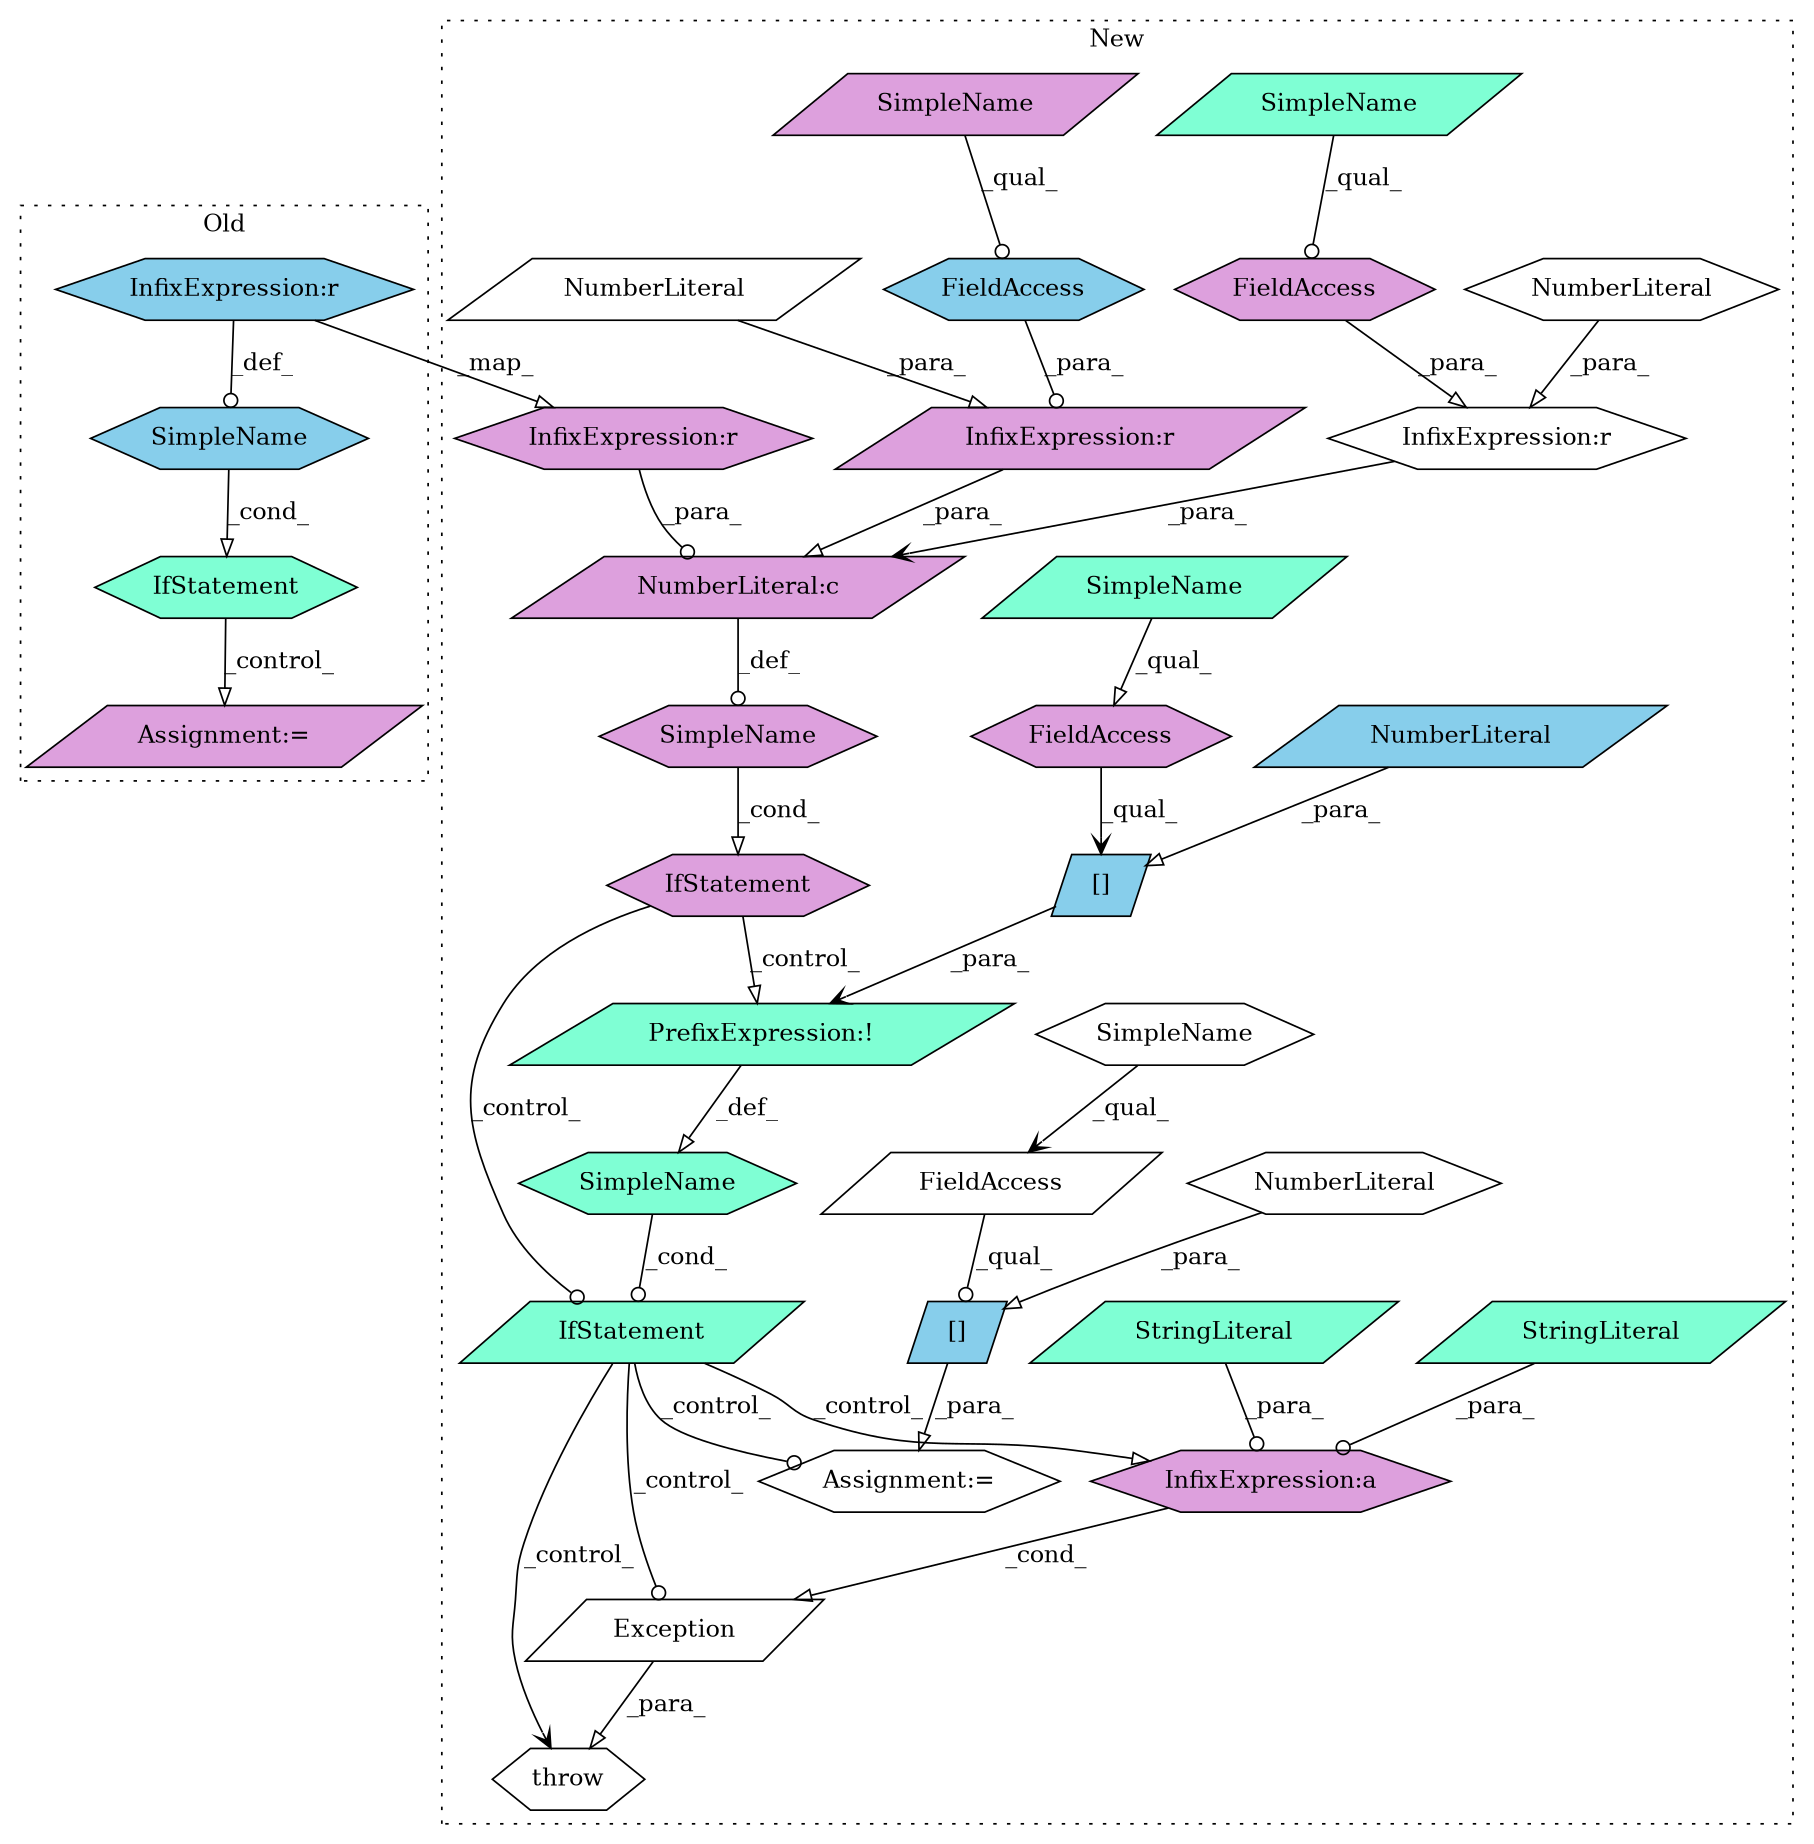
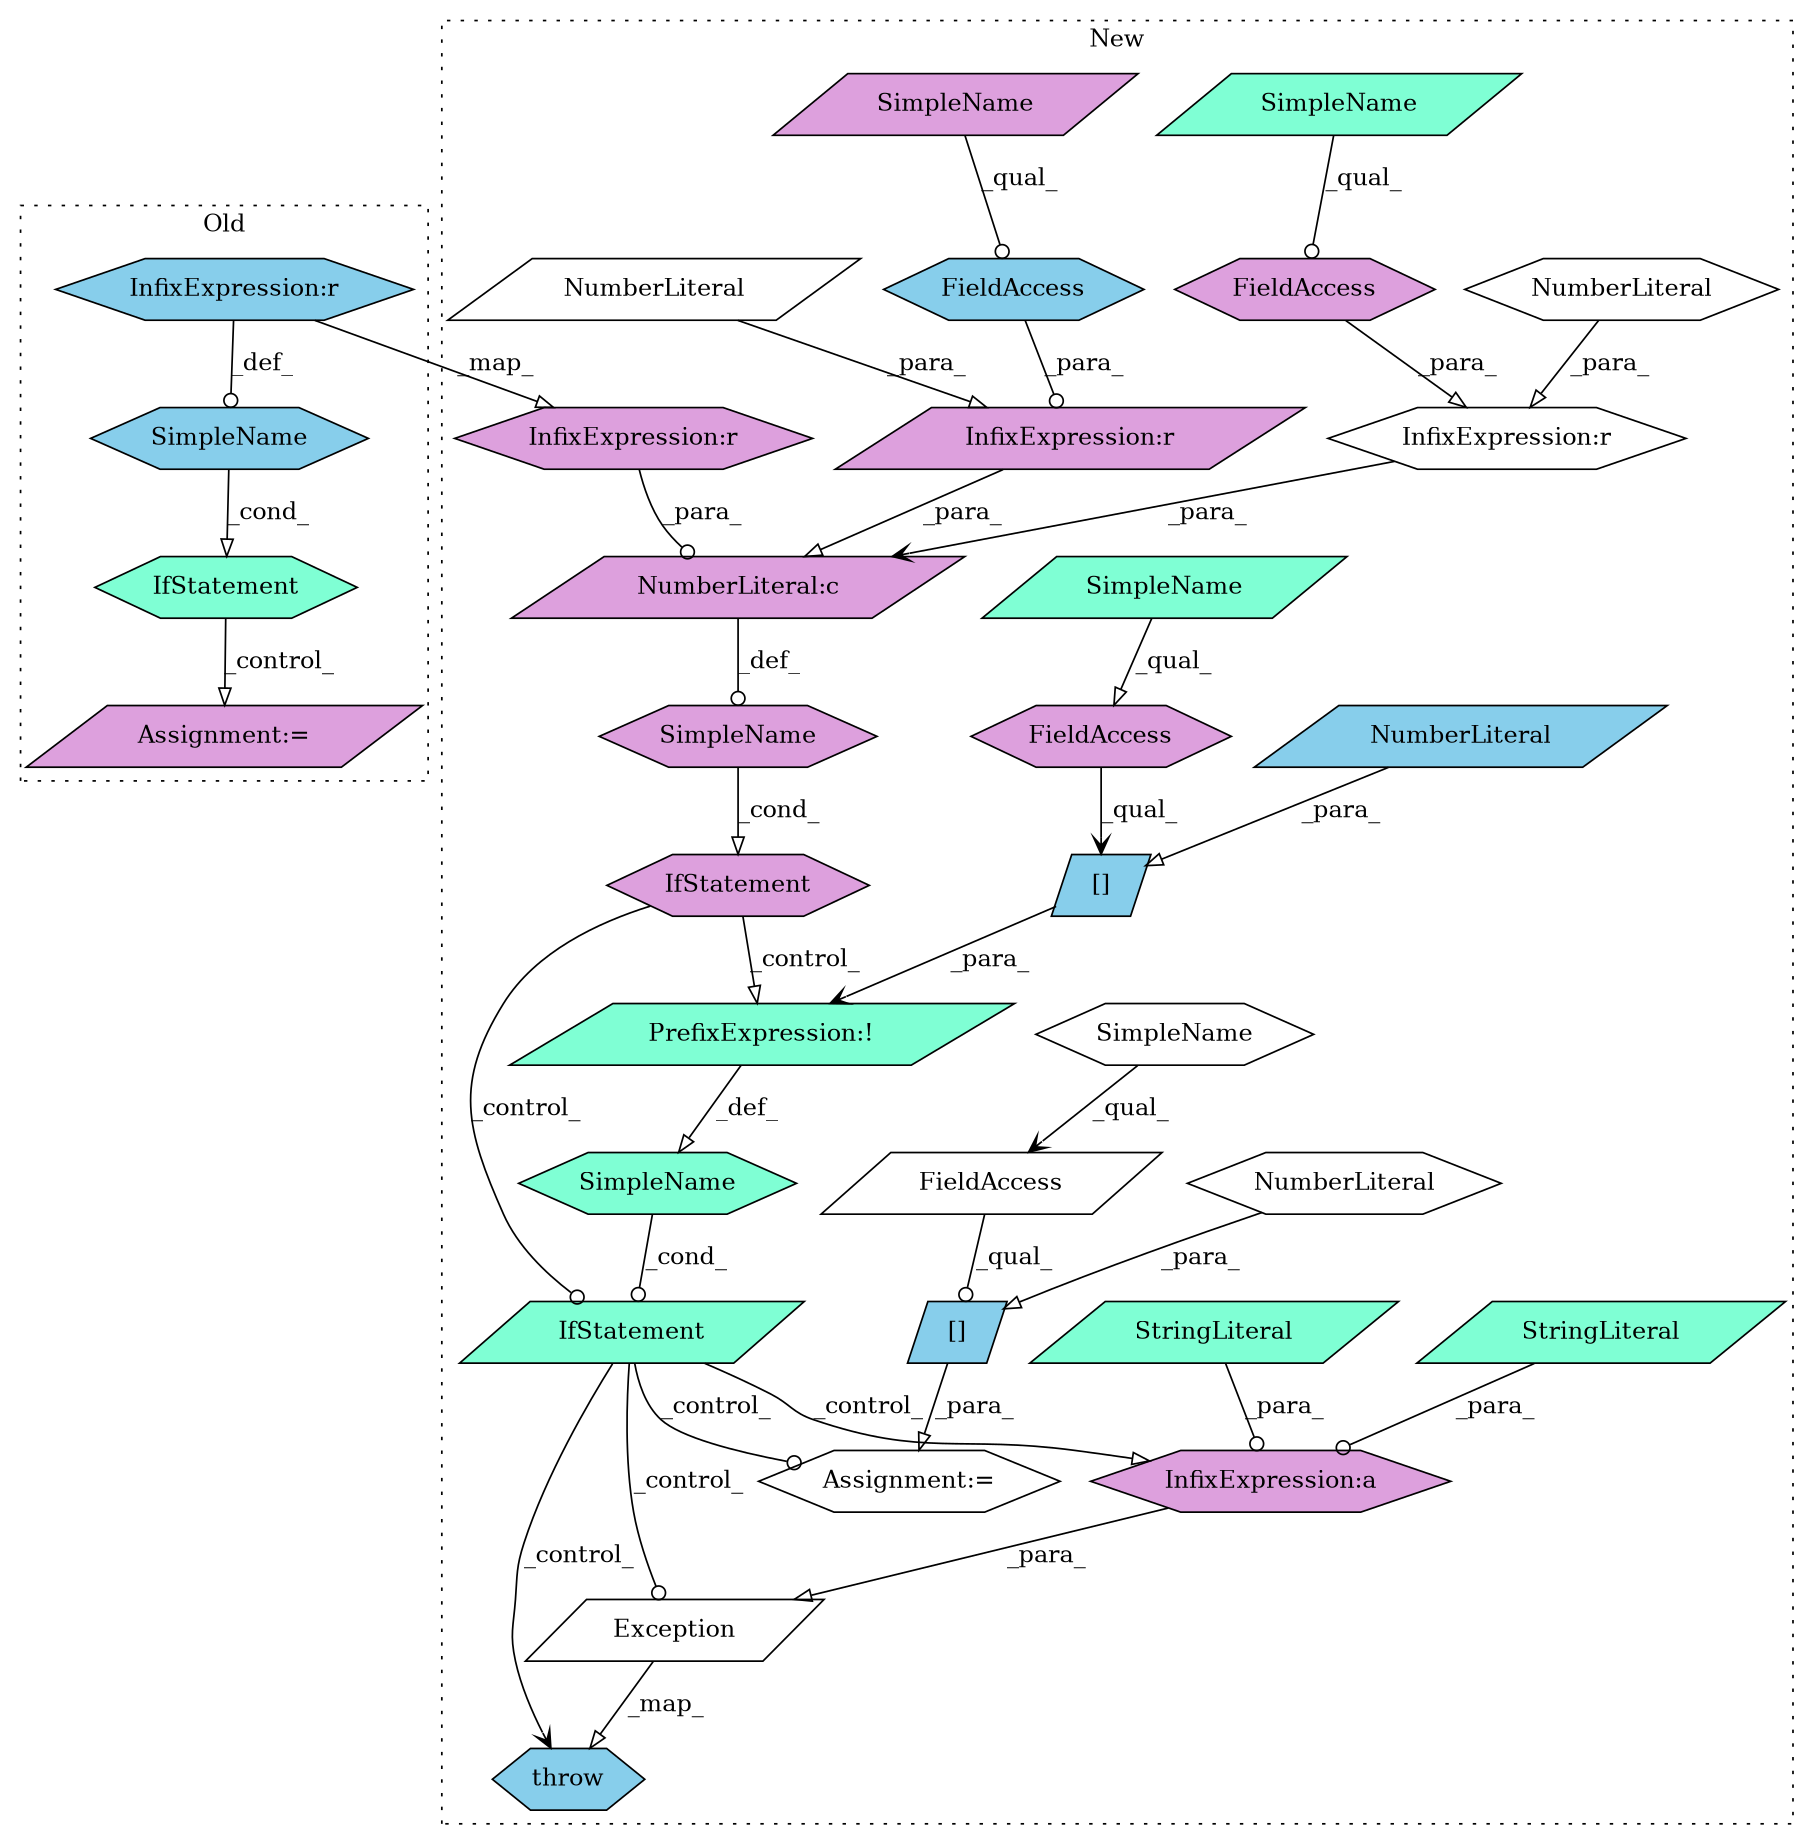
edge "InfixExpression:a" -> "Exception": label "_cond_" -> "_para_"
edge "Exception" -> "throw": label "_para_" -> "_map_"
node "throw": fillcolor white -> skyblue
